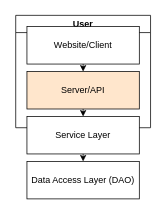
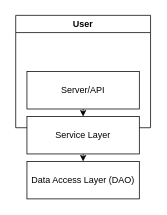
node "Website/Client": removed
edge "Website/Client" -> "Server/API": removed
node "Server/API": fillcolor #ffe6cc -> #ffffff
